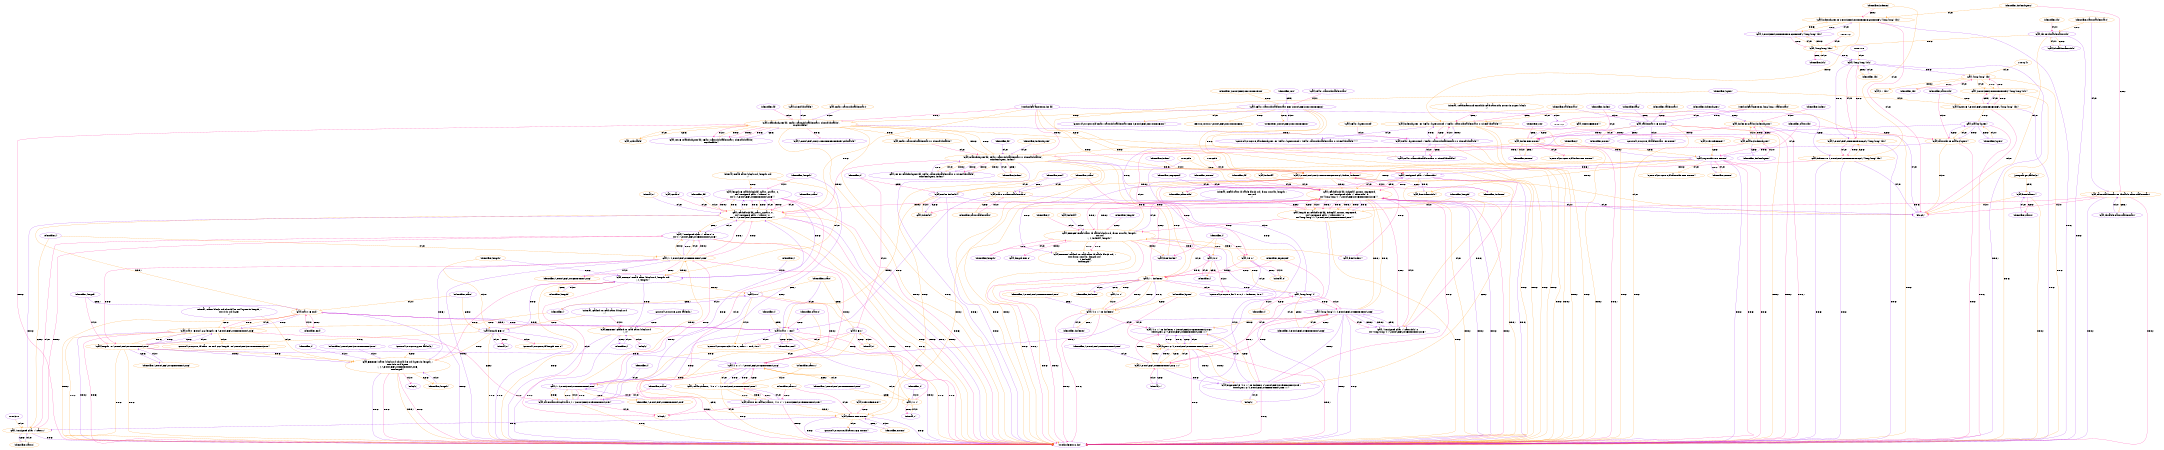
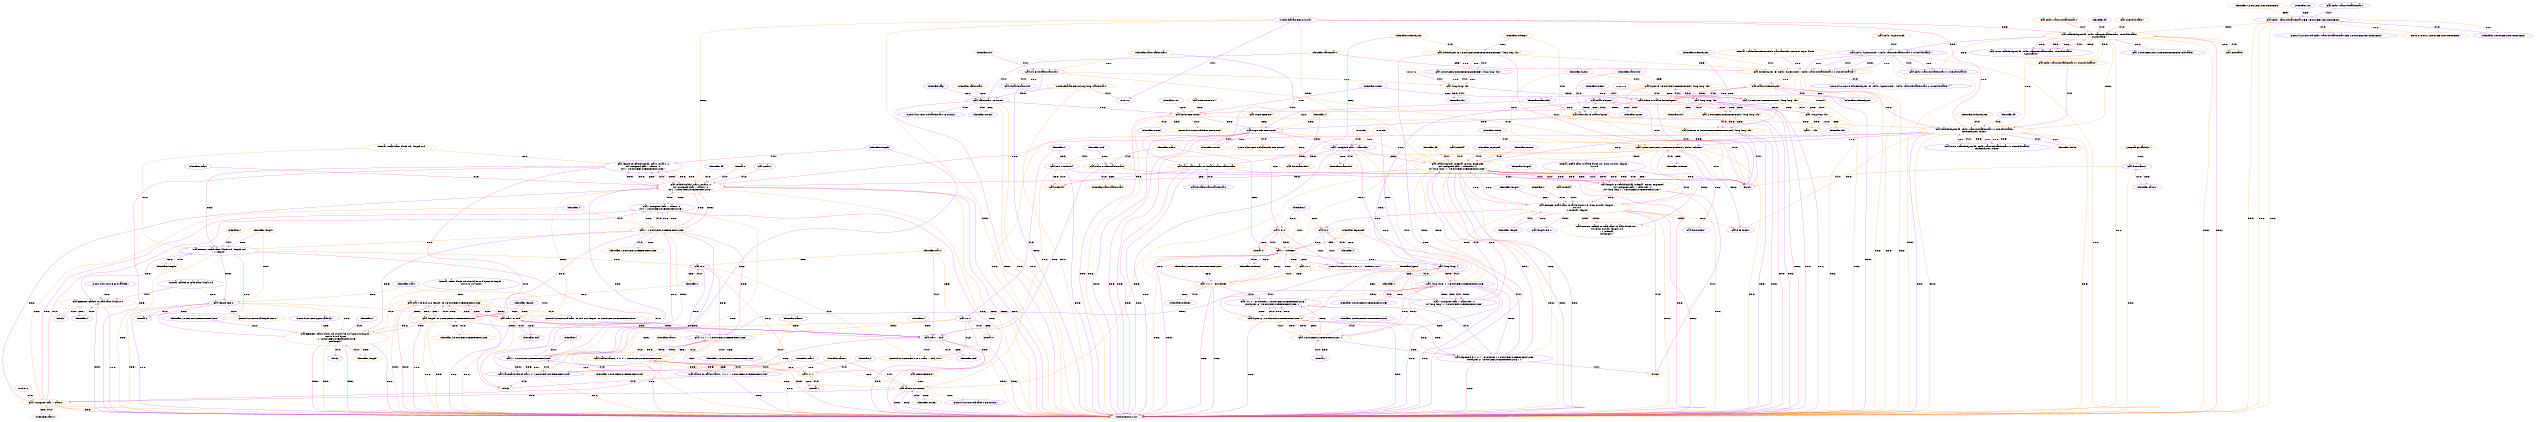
edge "(Call,start != end && length != SQUASHFS_METADATA_SIZE)" -> "(Call,save_xattr_block(start, i * SQUASHFS_METADATA_SIZE))": now "(Call,start != end && length != SQUASHFS_METADATA_SIZE)" -> "(Call,start != end)"
edge "(Call,(unsigned char *) xattrs)" -> "(Call,realloc(xattrs, (i + 1) * SQUASHFS_METADATA_SIZE))": added, label "DDG:"
